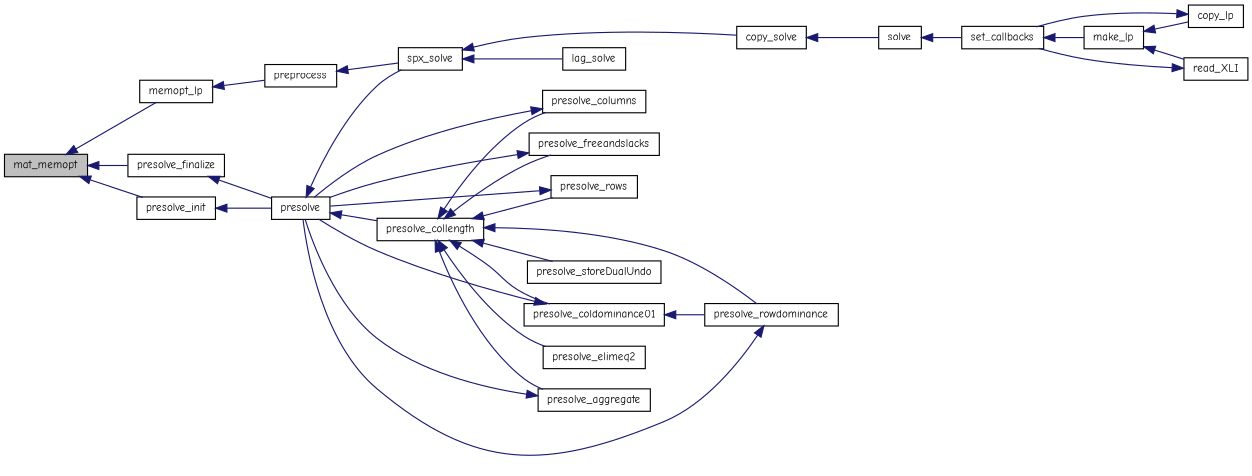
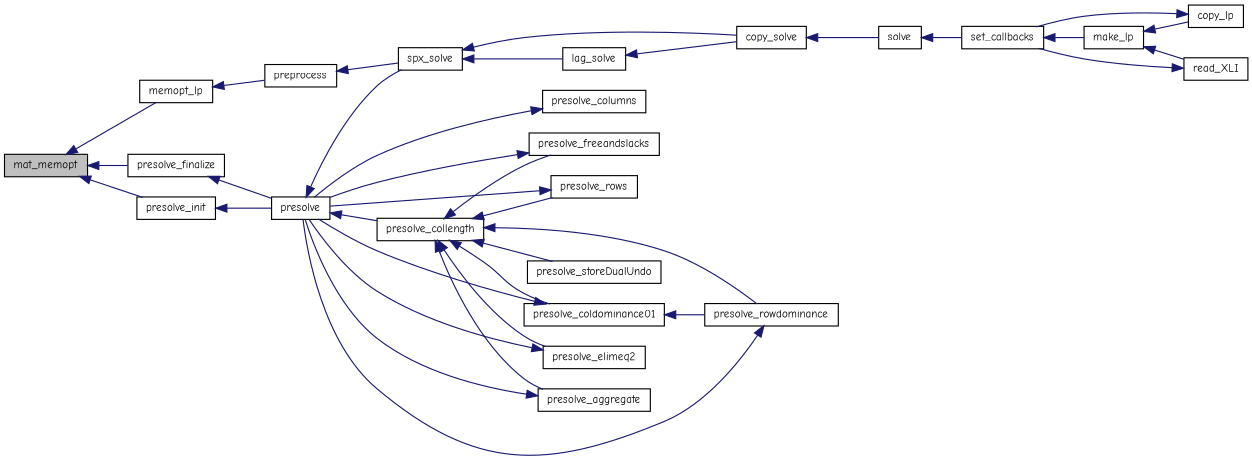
edge "copy_solve" -> "lag_solve": added
edge "presolve_columns" -> "presolve_collength": removed
edge "presolve" -> "presolve_elimeq2": added
